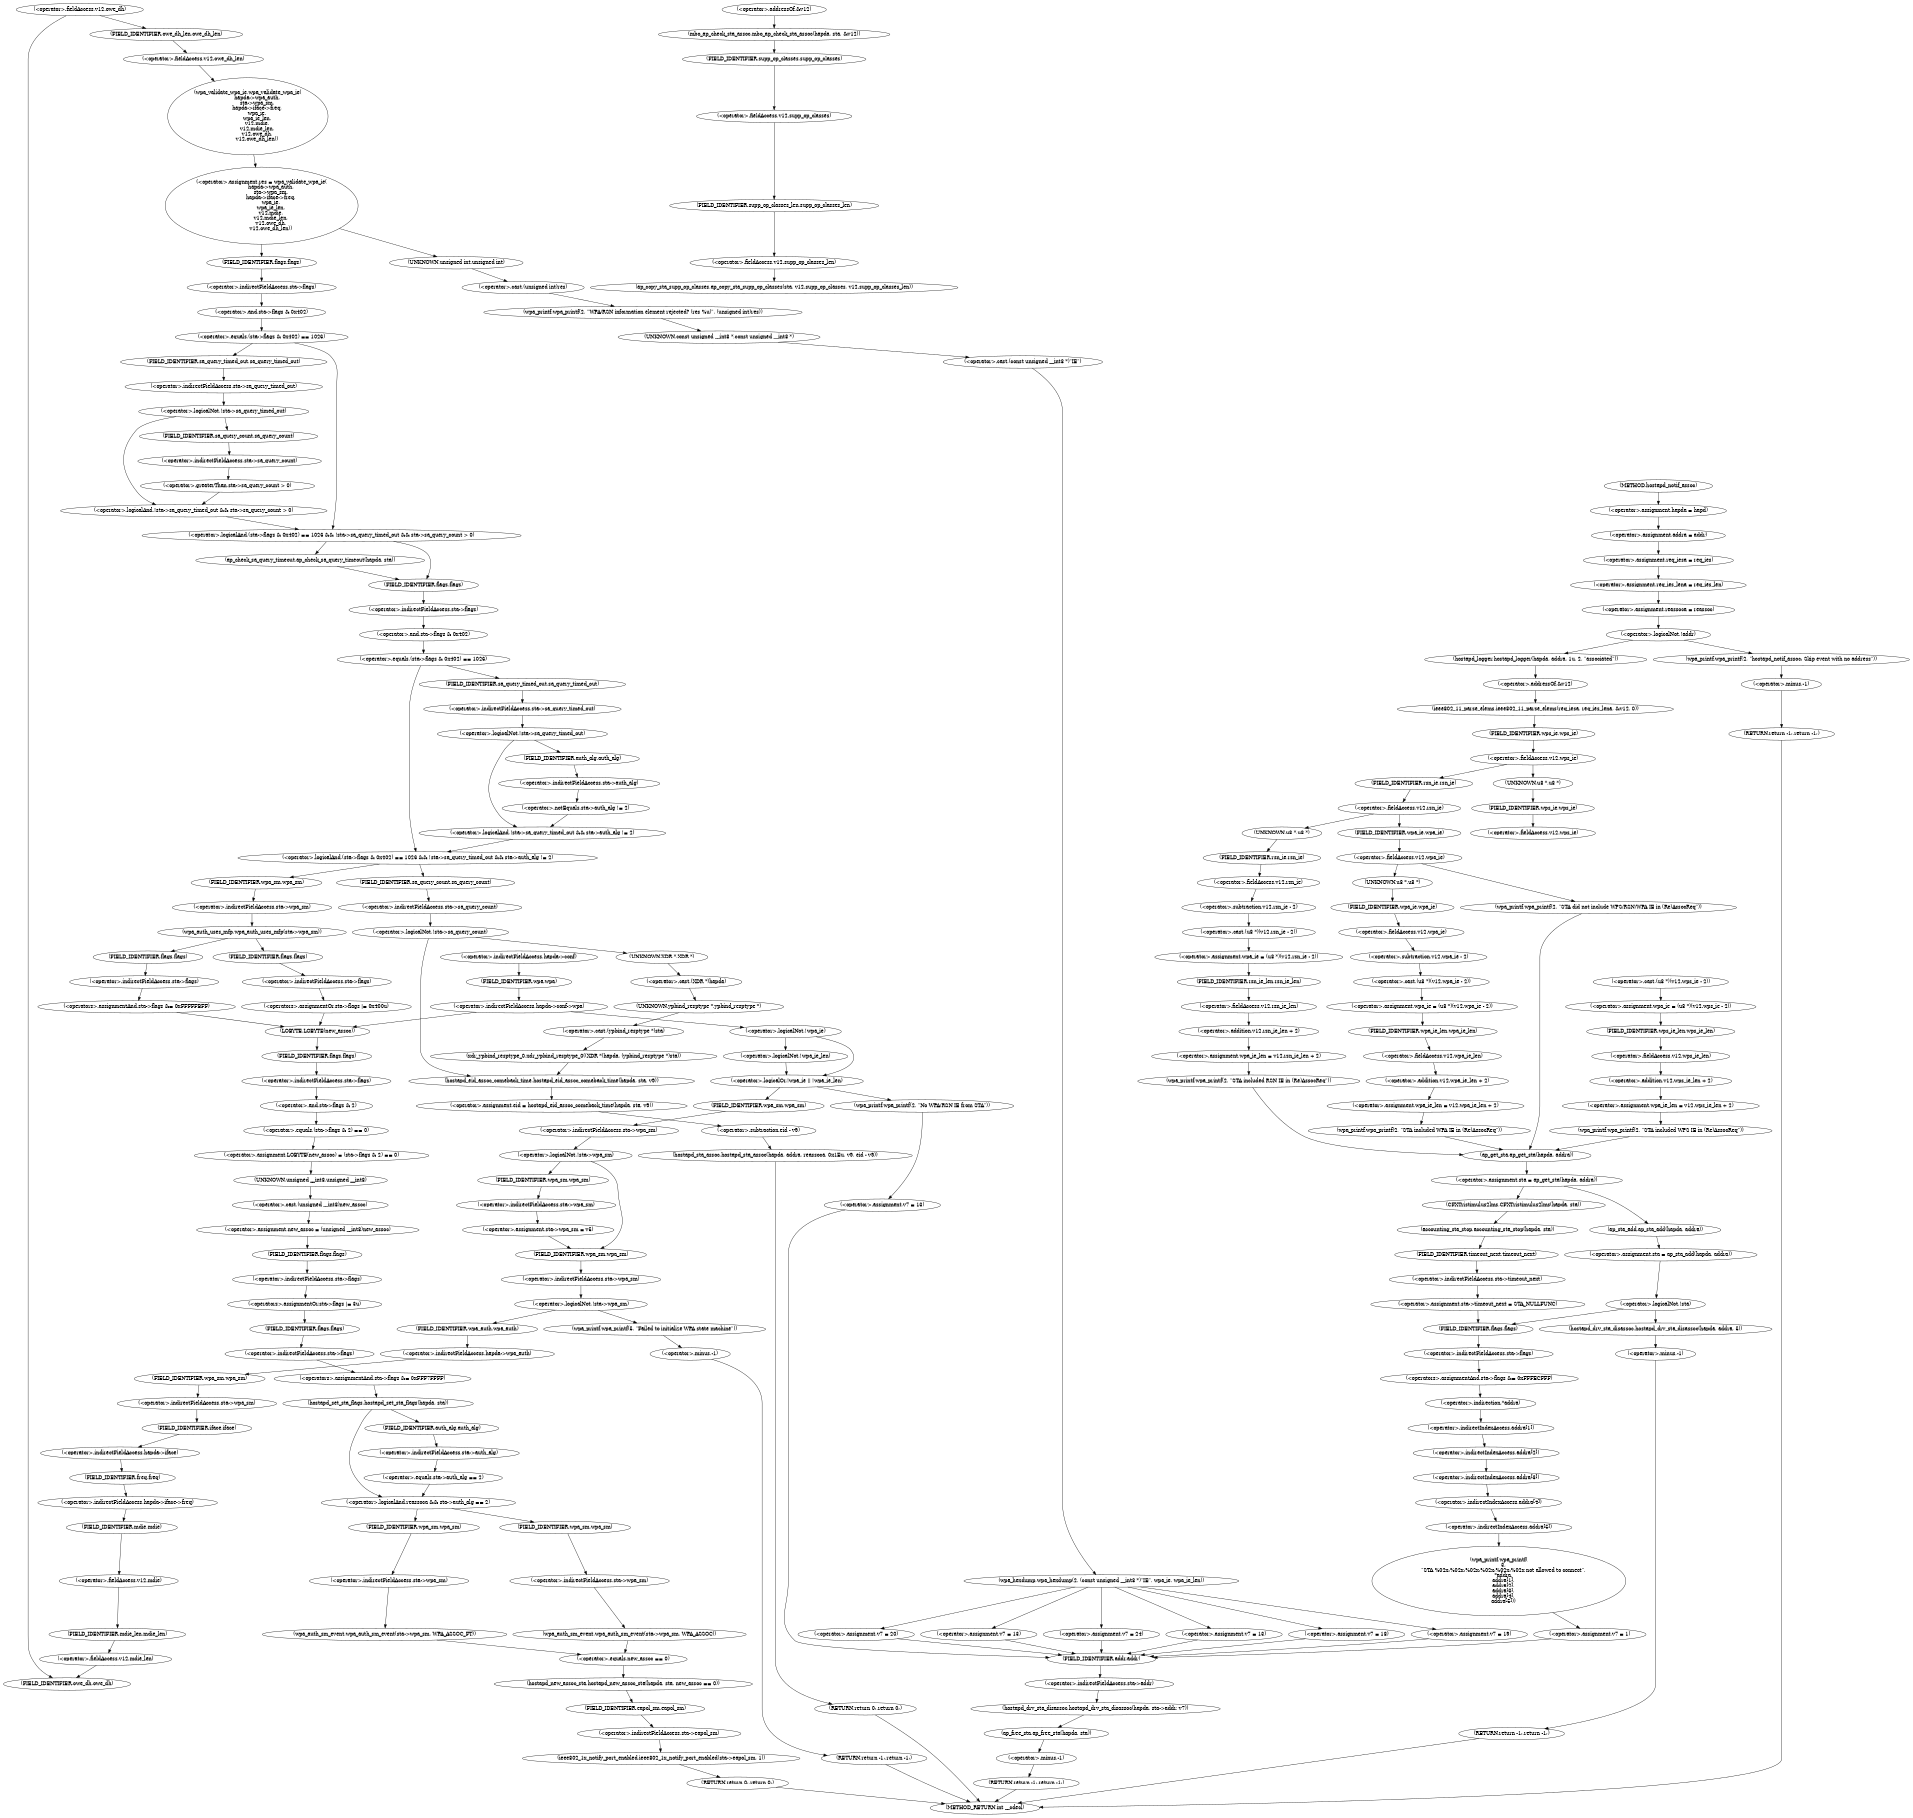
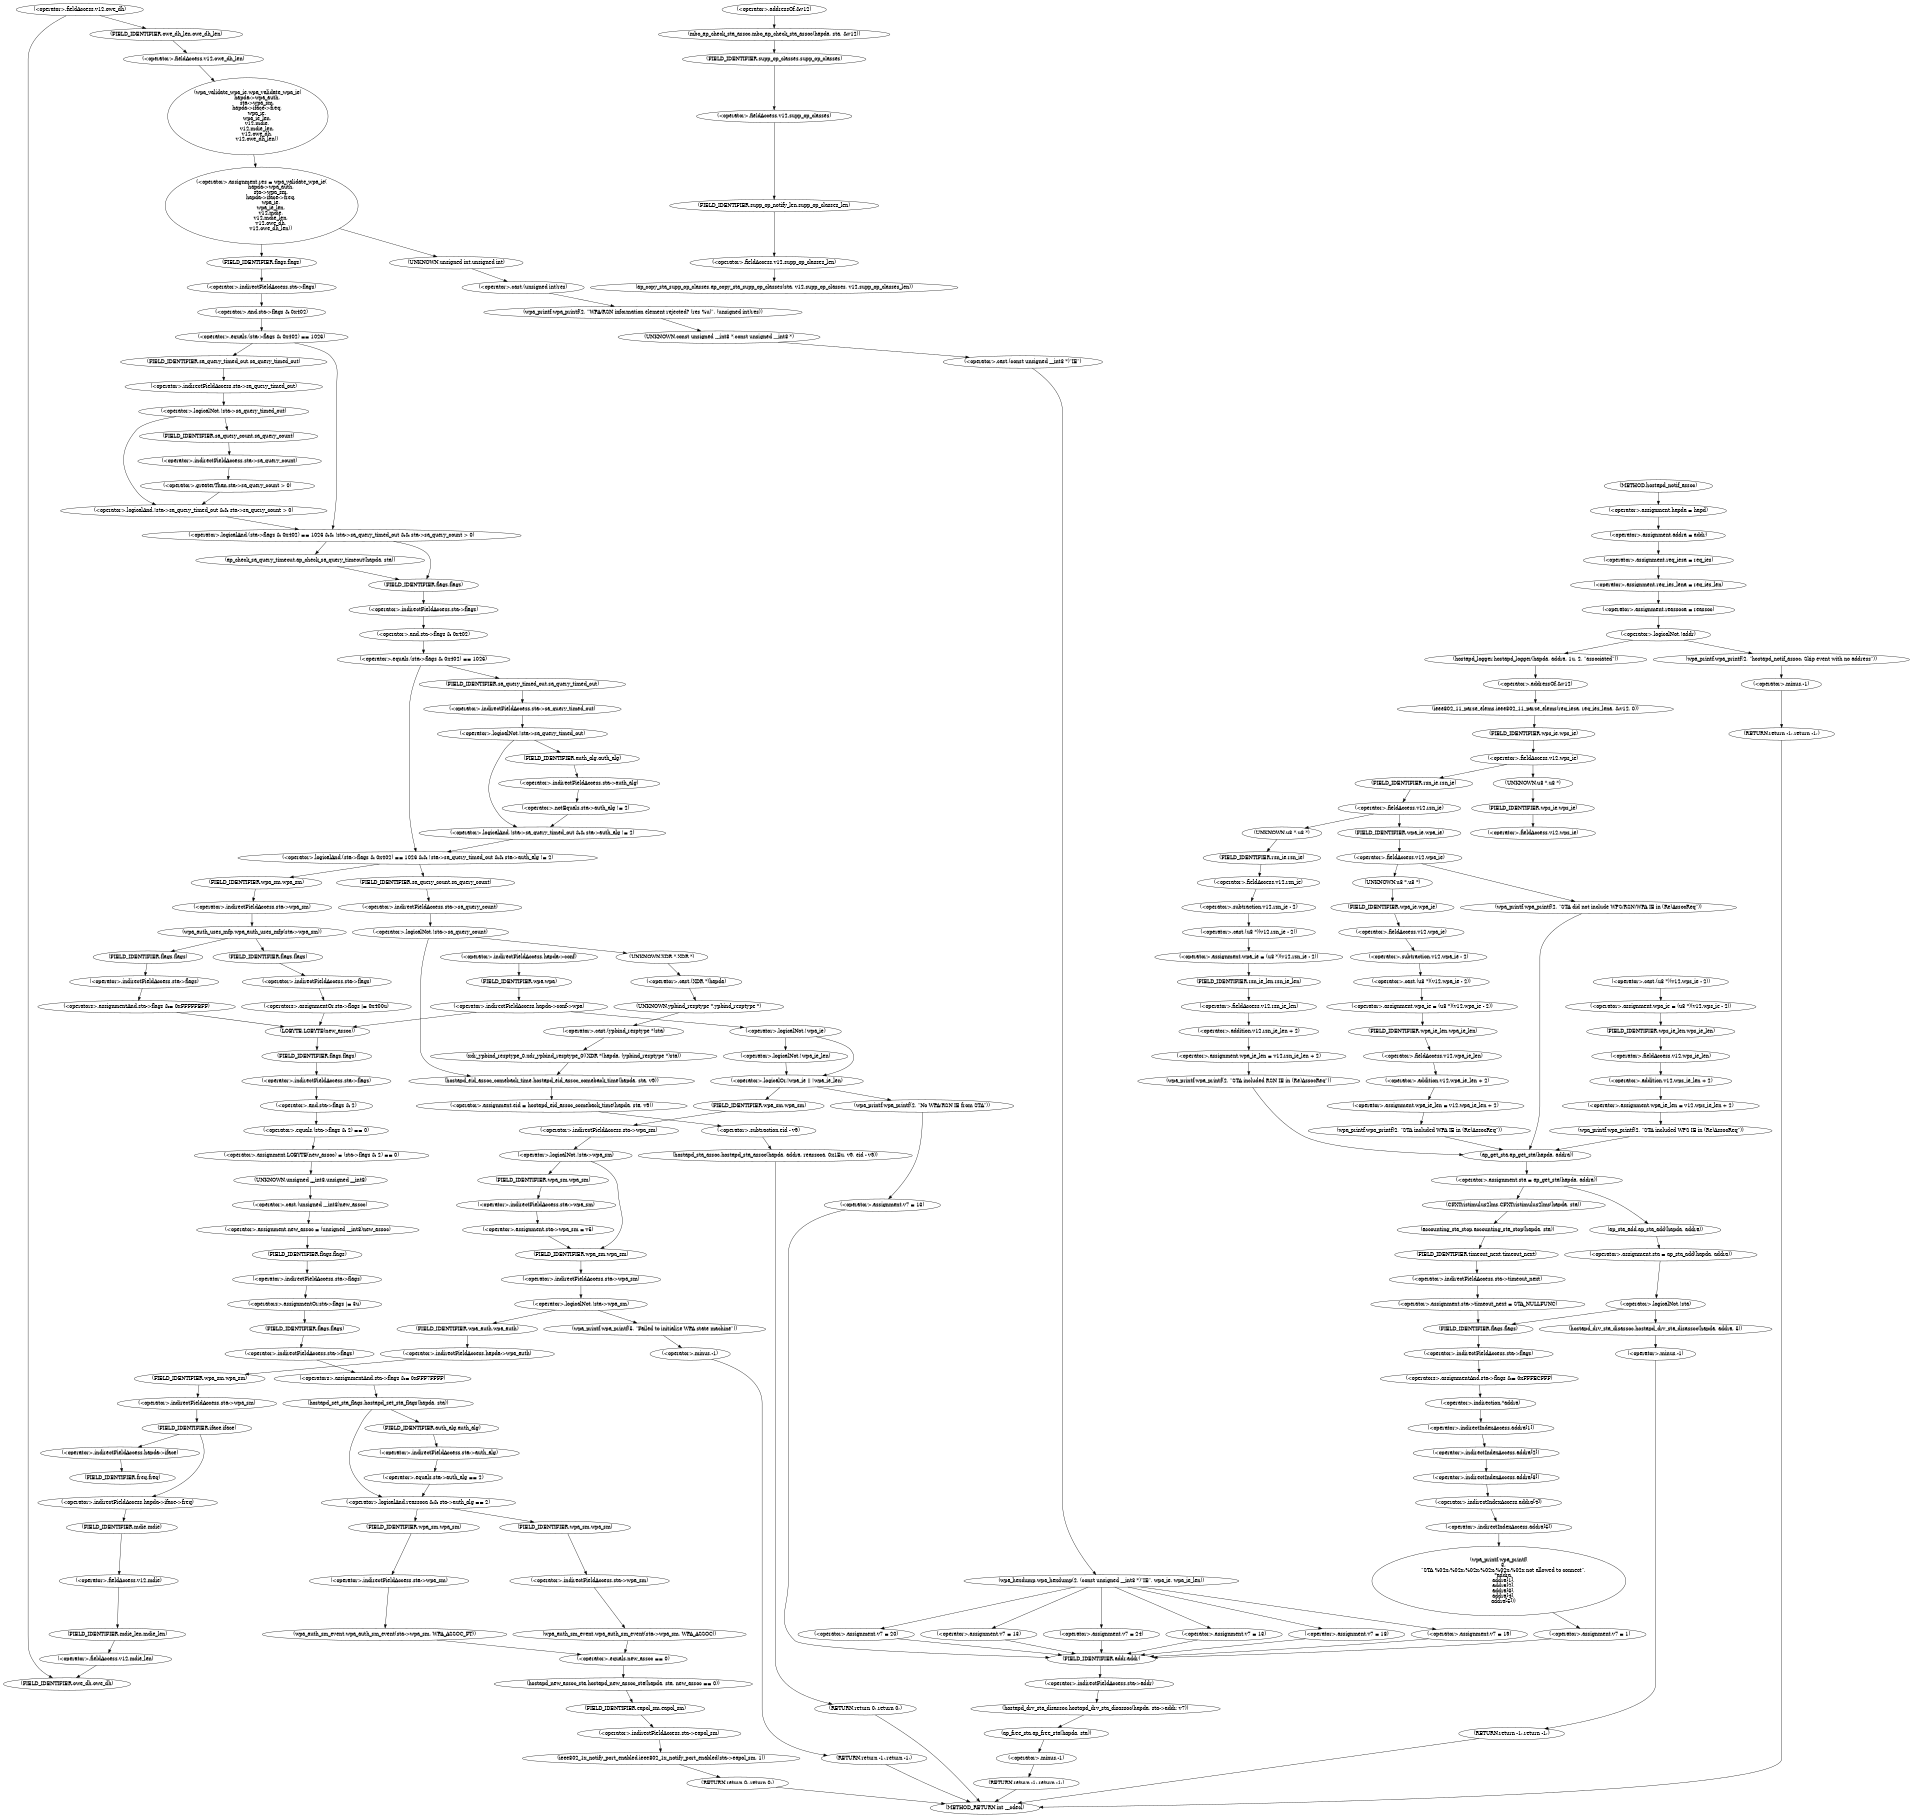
node "(FIELD_IDENTIFIER,supp_op_classes_len,supp_op_classes_len)": label "(FIELD_IDENTIFIER,supp_op_classes_len,supp_op_classes_len)" -> "(FIELD_IDENTIFIER,supp_op_notify_len,supp_op_classes_len)"
edge "(FIELD_IDENTIFIER,freq,freq)" -> "(<operator>.indirectFieldAccess,hapda->iface->freq)": now "(FIELD_IDENTIFIER,iface,iface)" -> "(<operator>.indirectFieldAccess,hapda->iface->freq)"
